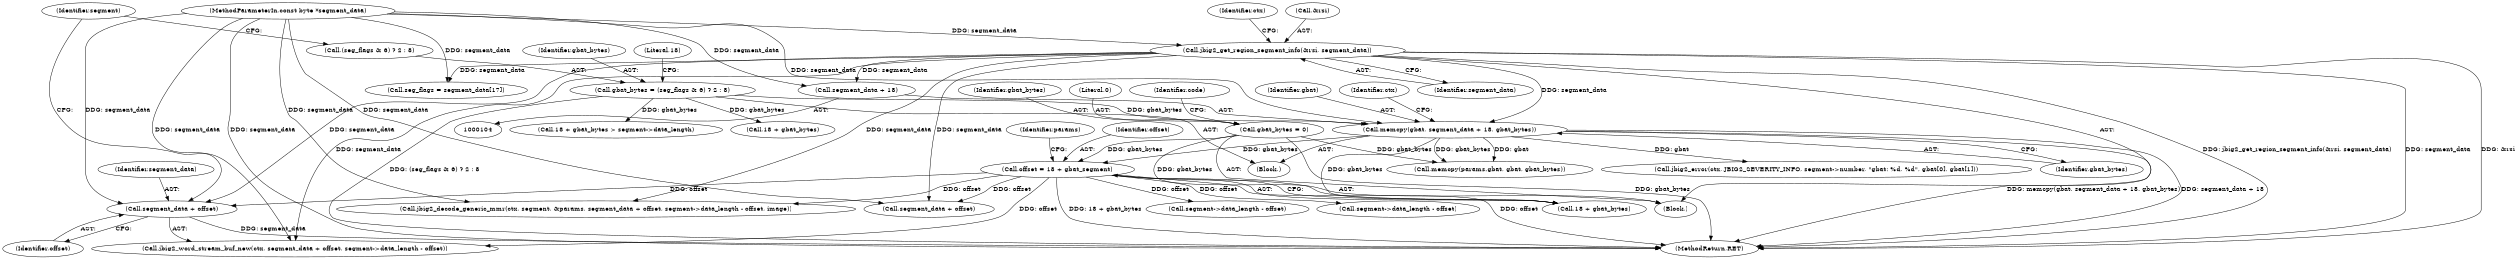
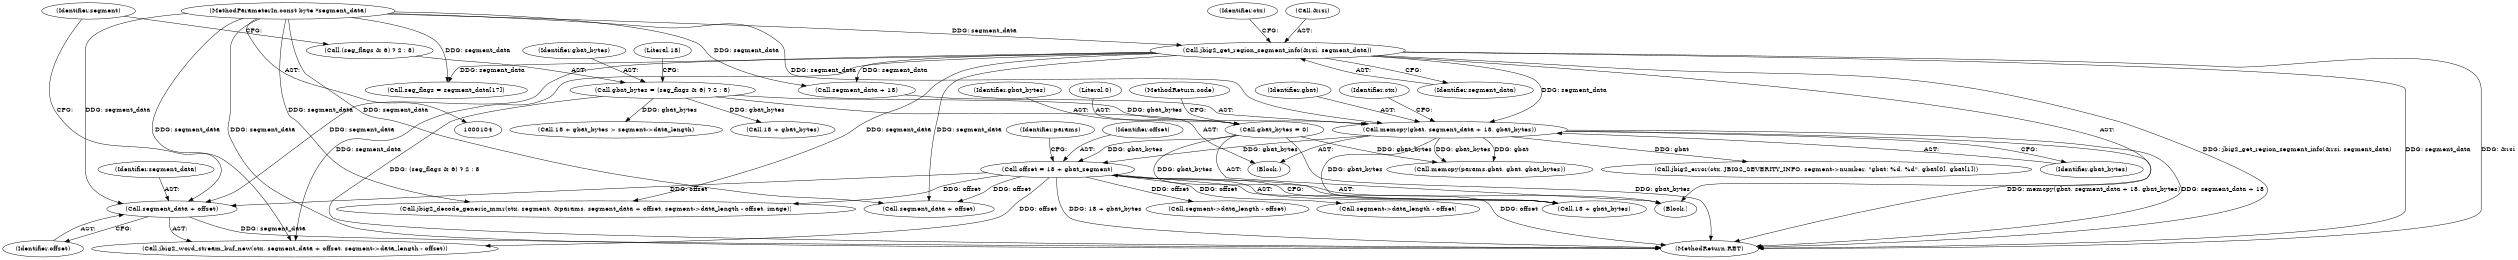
node "(Identifier,code)": label "(Identifier,code)" -> "(MethodReturn,code)"
edge "(Call,segment_data + 18)" -> "1000104": now "(MethodParameterIn,const byte *segment_data)" -> "1000104"
